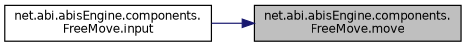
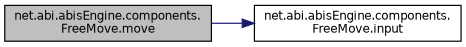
edge "net.abi.abisEngine.components. FreeMove.input" -> "net.abi.abisEngine.components. FreeMove.move": reversed
